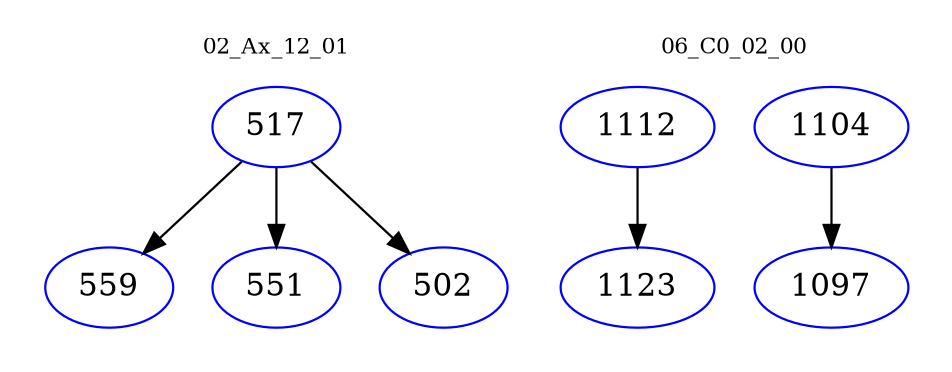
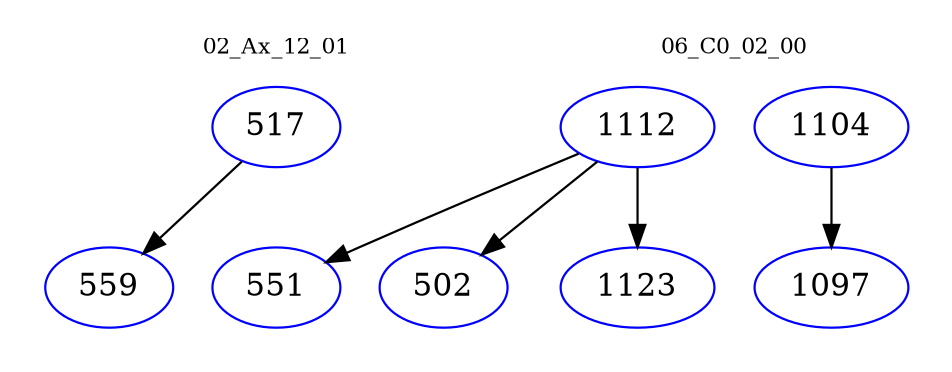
edge "517" -> "551": now "1112" -> "551"
edge "517" -> "502": now "1112" -> "502"
